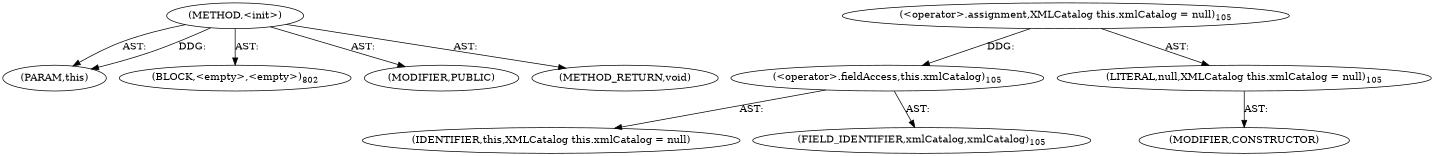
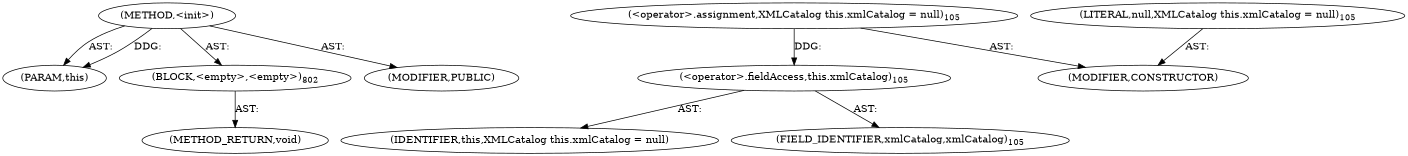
edge "(METHOD,<init>)" -> "(METHOD_RETURN,void)": now "(BLOCK,<empty>,<empty>)" -> "(METHOD_RETURN,void)"
edge "(<operator>.assignment,XMLCatalog this.xmlCatalog = null)" -> "(LITERAL,null,XMLCatalog this.xmlCatalog = null)": now "(<operator>.assignment,XMLCatalog this.xmlCatalog = null)" -> "(MODIFIER,CONSTRUCTOR)"
